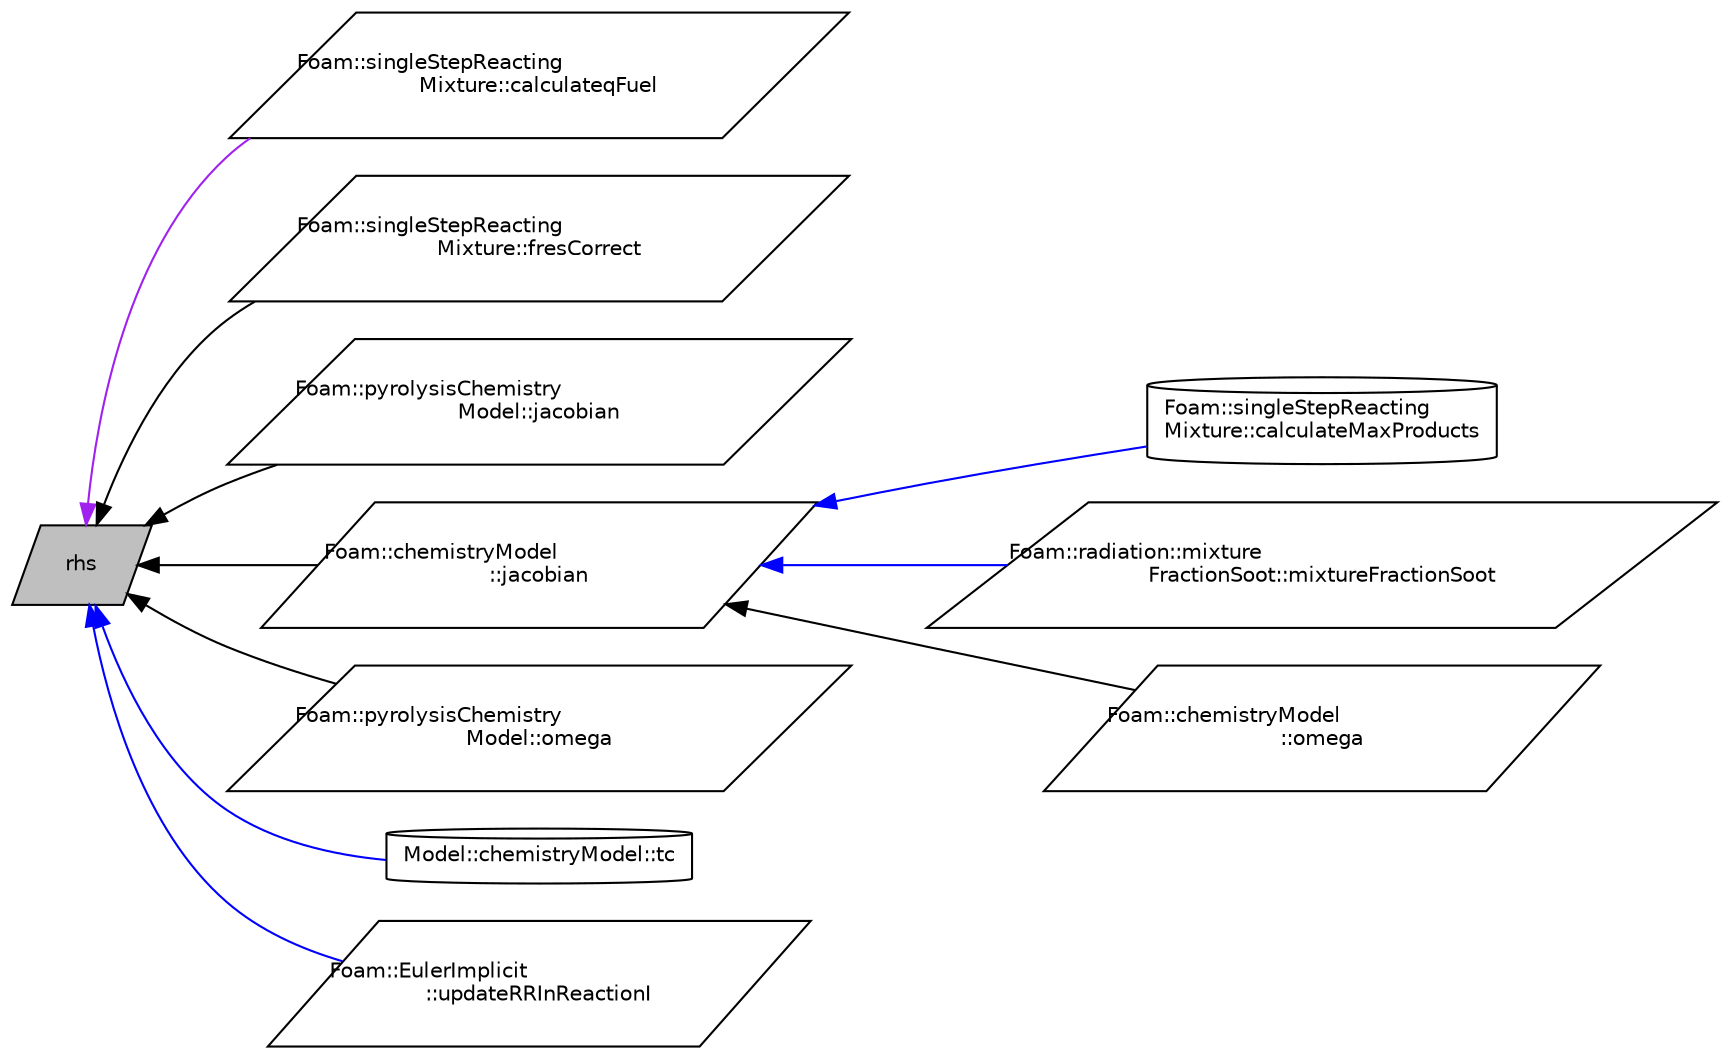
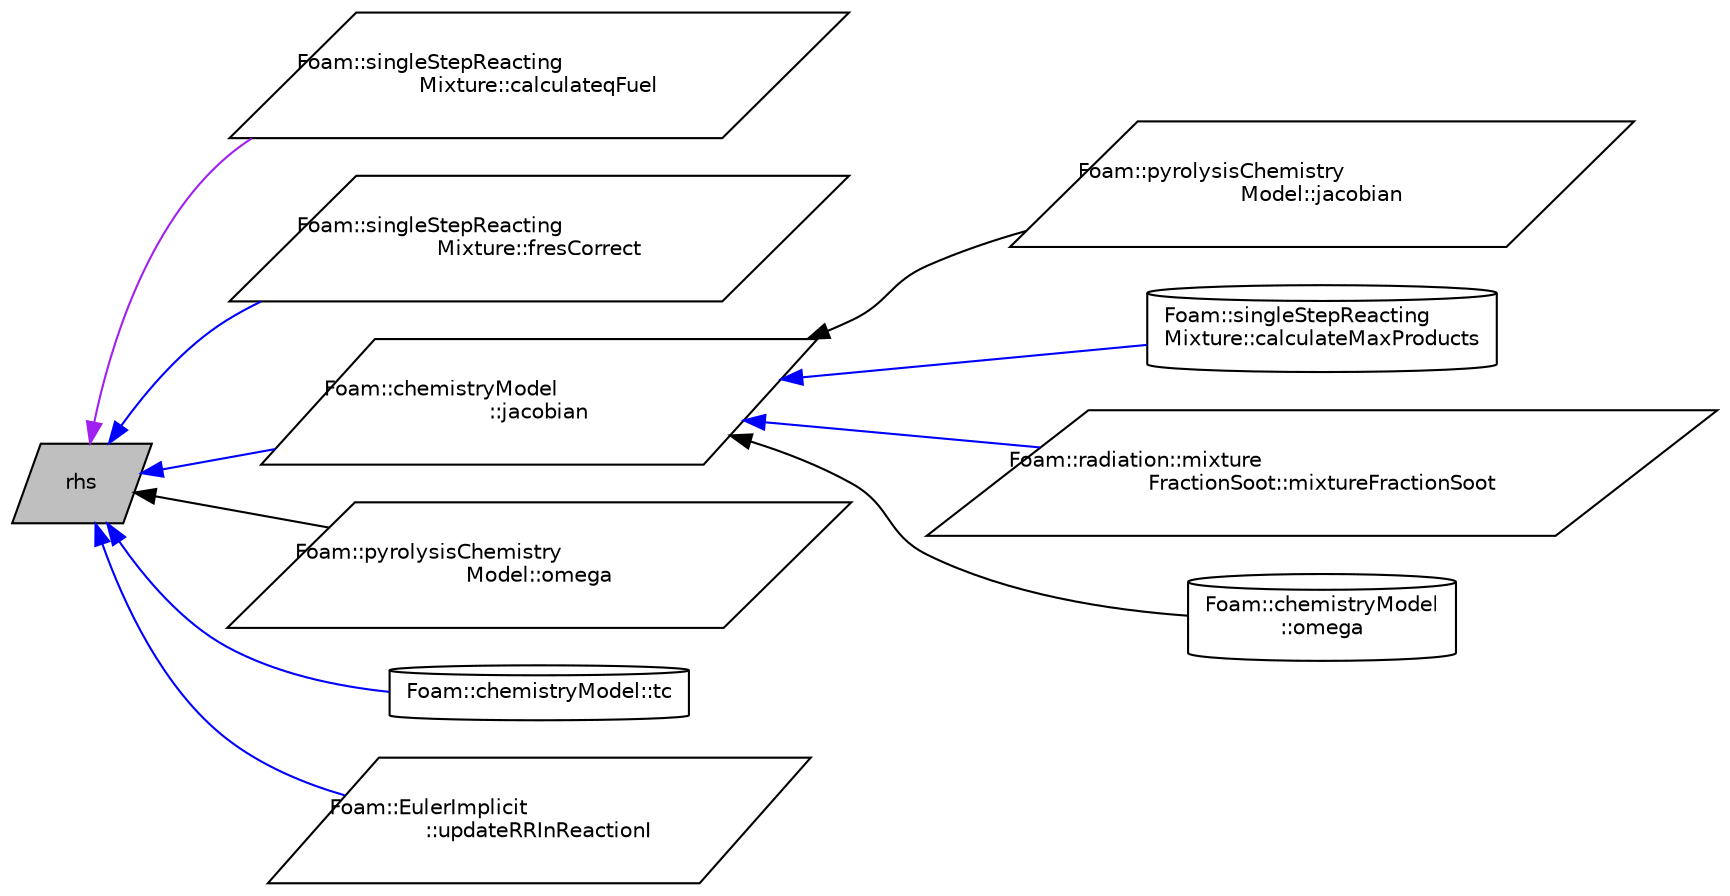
edge "Foam::singleStepReacting Mixture::fresCorrect" -> "rhs": color black -> blue
edge "Foam::pyrolysisChemistry Model::jacobian" -> "rhs": now "Foam::pyrolysisChemistry Model::jacobian" -> "Foam::chemistryModel ::jacobian"
edge "Foam::chemistryModel ::jacobian" -> "rhs": color black -> blue
node "Foam::chemistryModel ::omega": shape parallelogram -> cylinder
node "Model::chemistryModel::tc": label "Model::chemistryModel::tc" -> "Foam::chemistryModel::tc"
